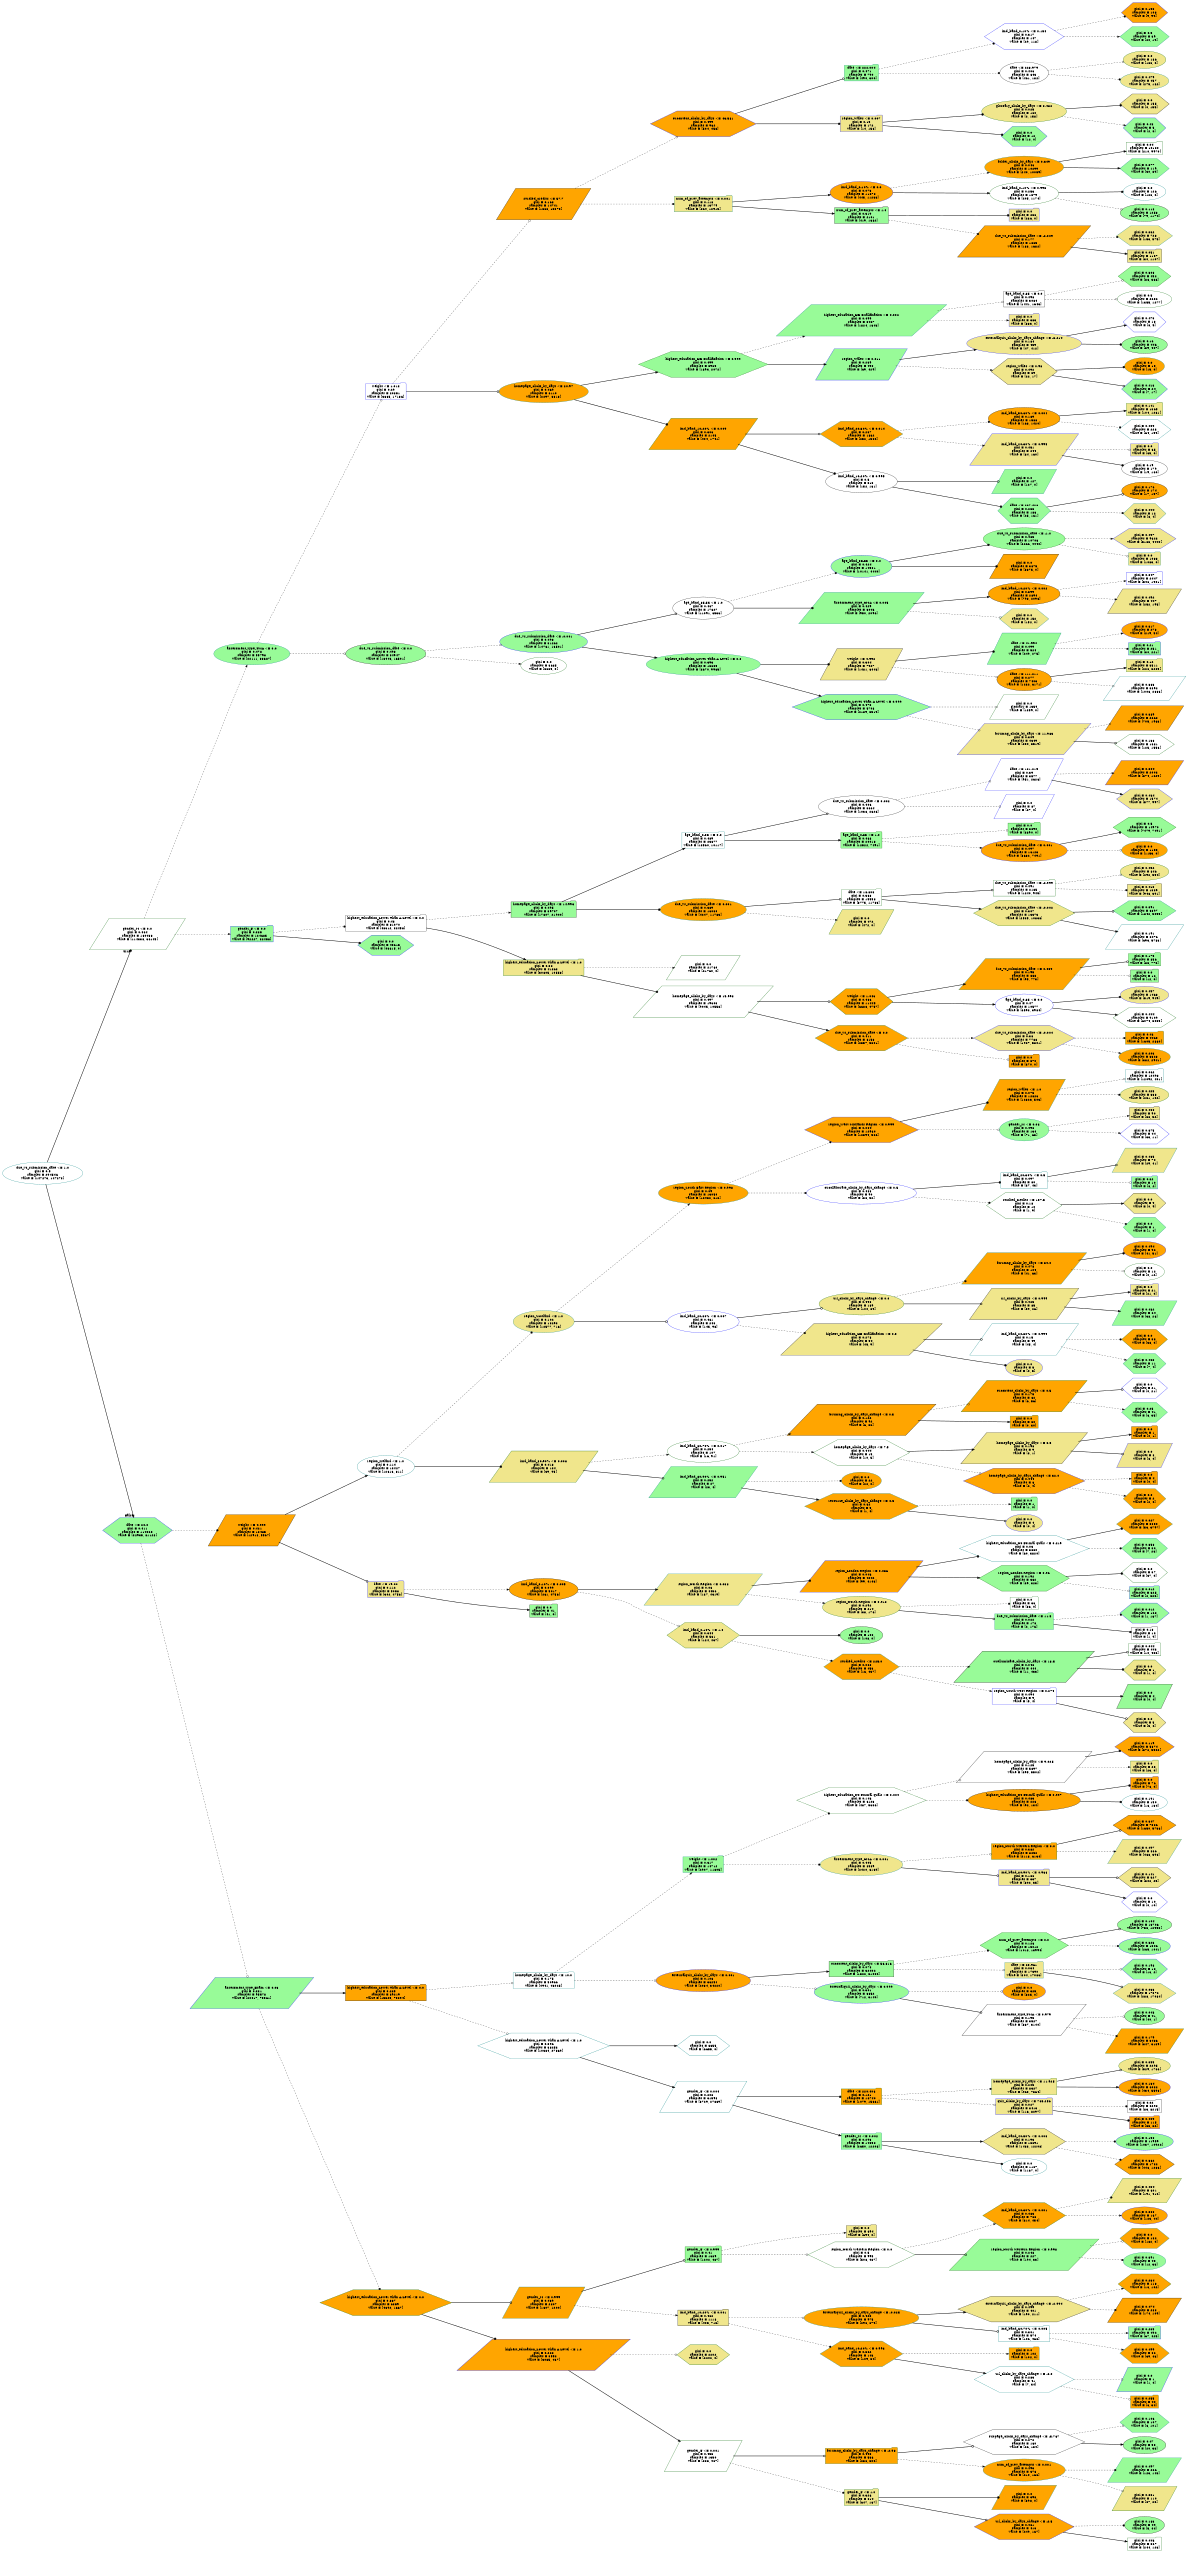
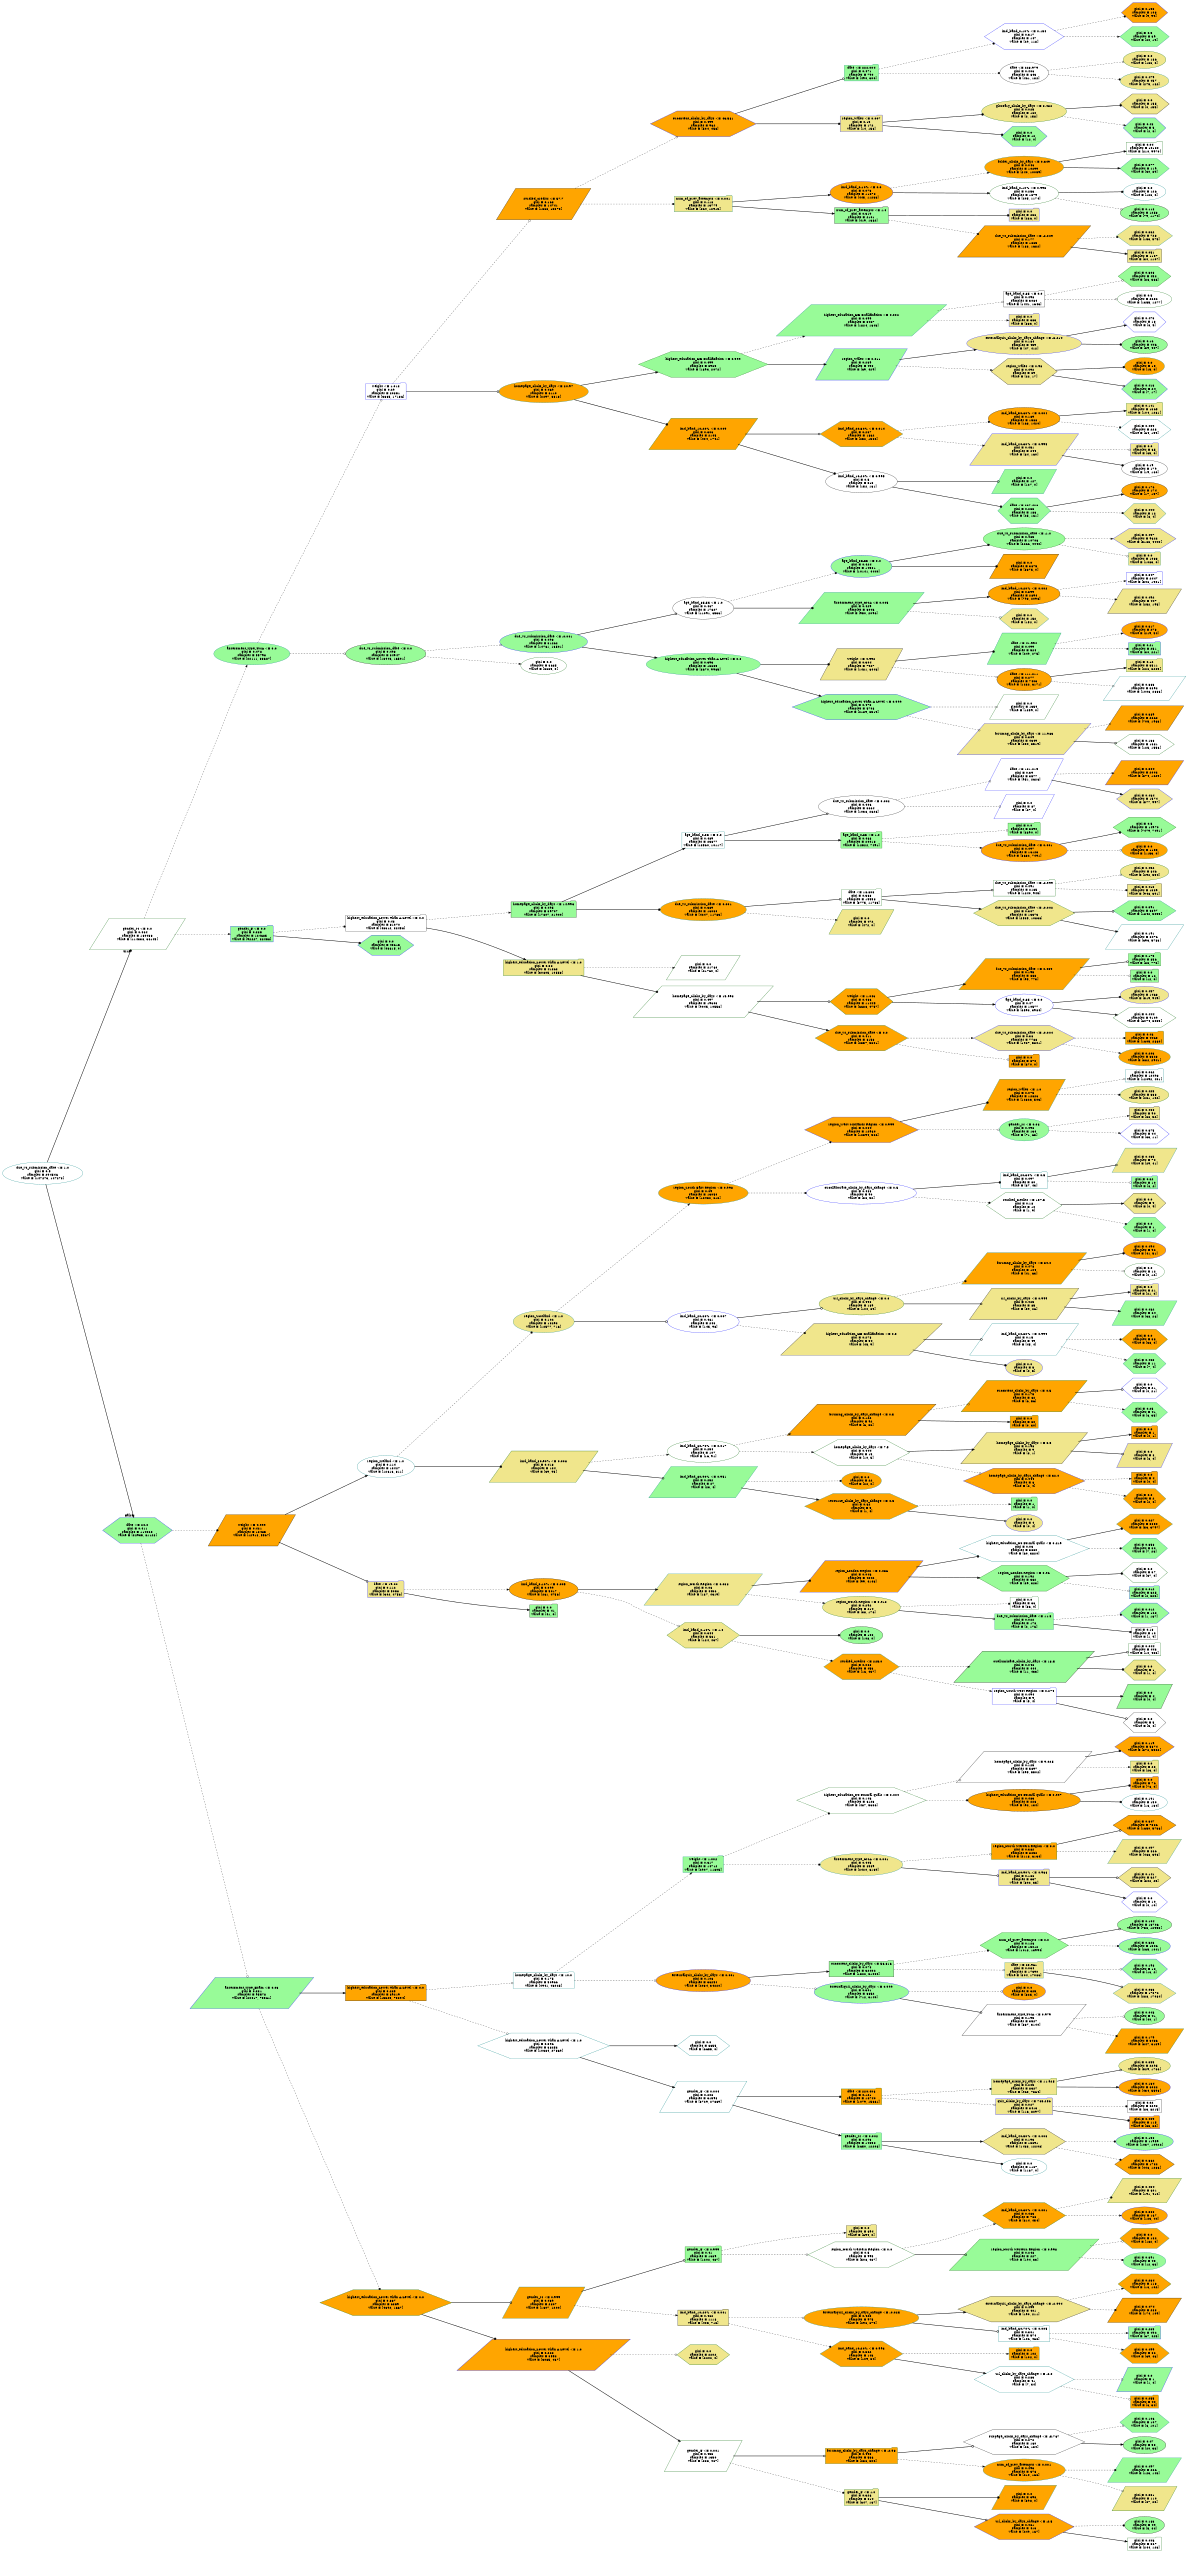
edge "date <= 207.428 gini = 0.233 samples = 186 value = [25, 161]" -> "gini = 0.176 samples = 174 value = [17, 157]": arrowhead odot -> normal
node "gini = 0.0 samples = 5 value = [5, 0]": fillcolor khaki -> white
